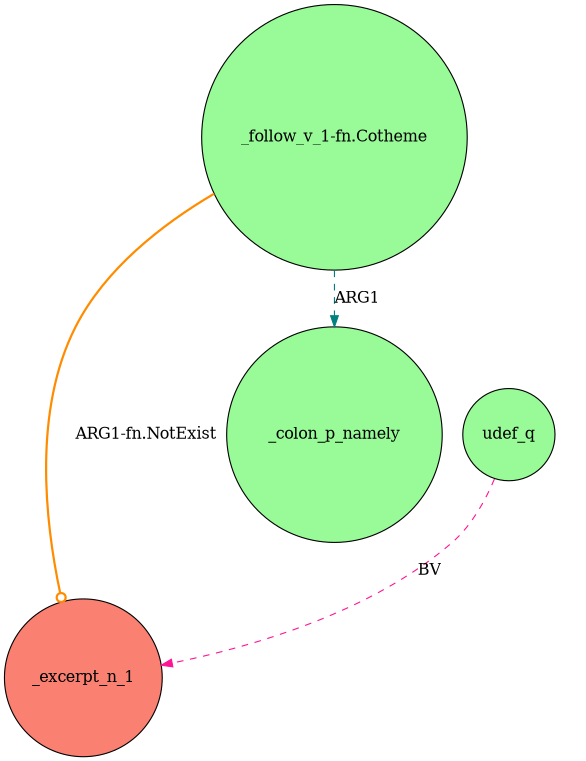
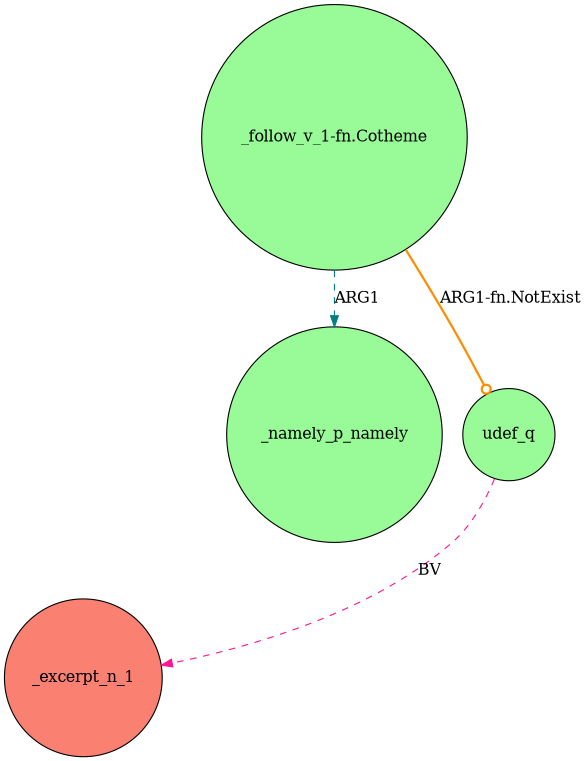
edge "_follow_v_1-fn.Cotheme" -> "_excerpt_n_1": now "_follow_v_1-fn.Cotheme" -> "udef_q"
node "_colon_p_namely": label "_colon_p_namely" -> "_namely_p_namely"
